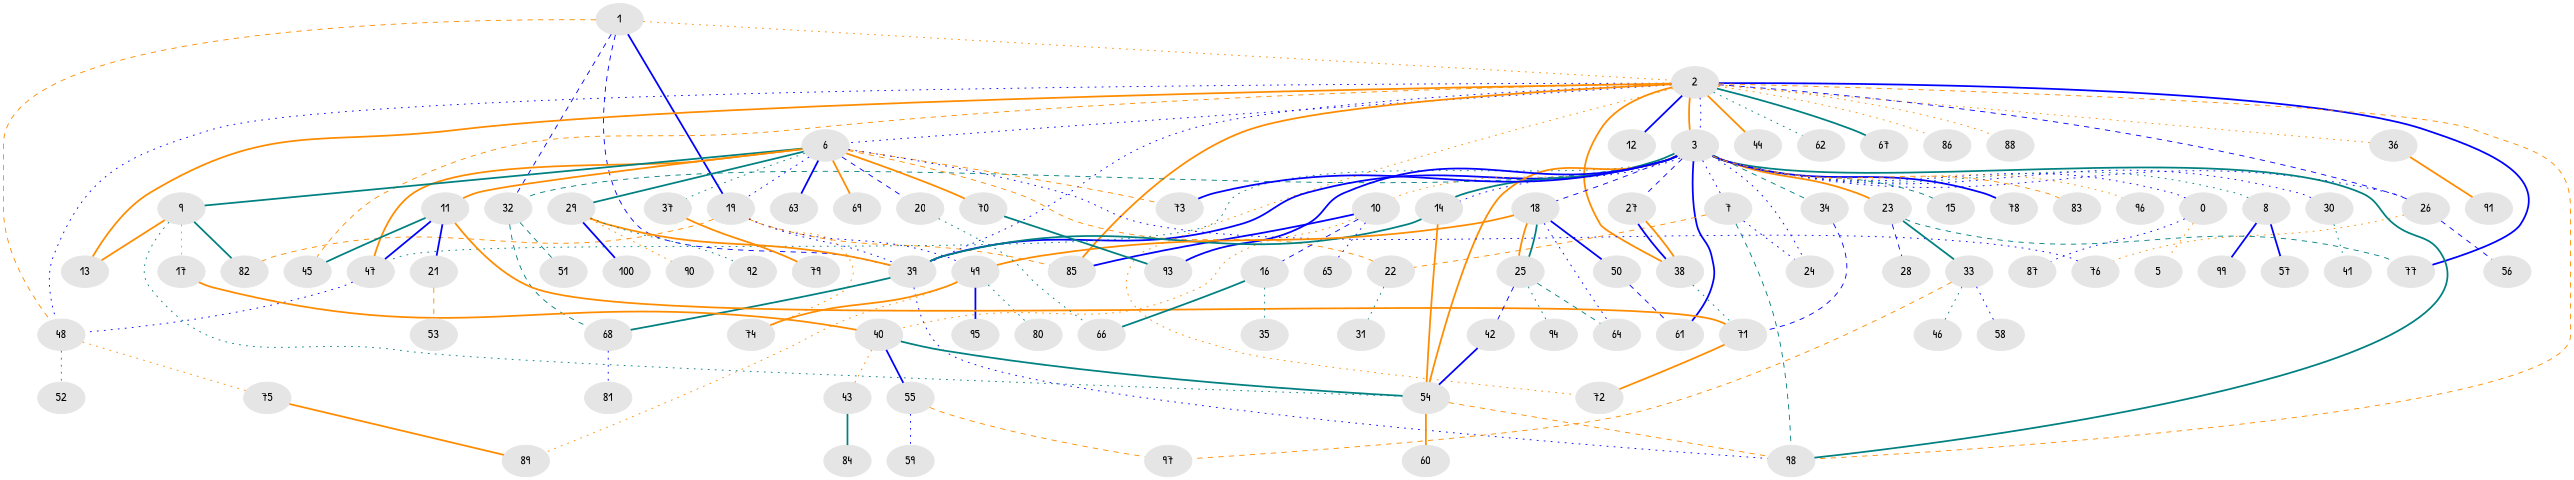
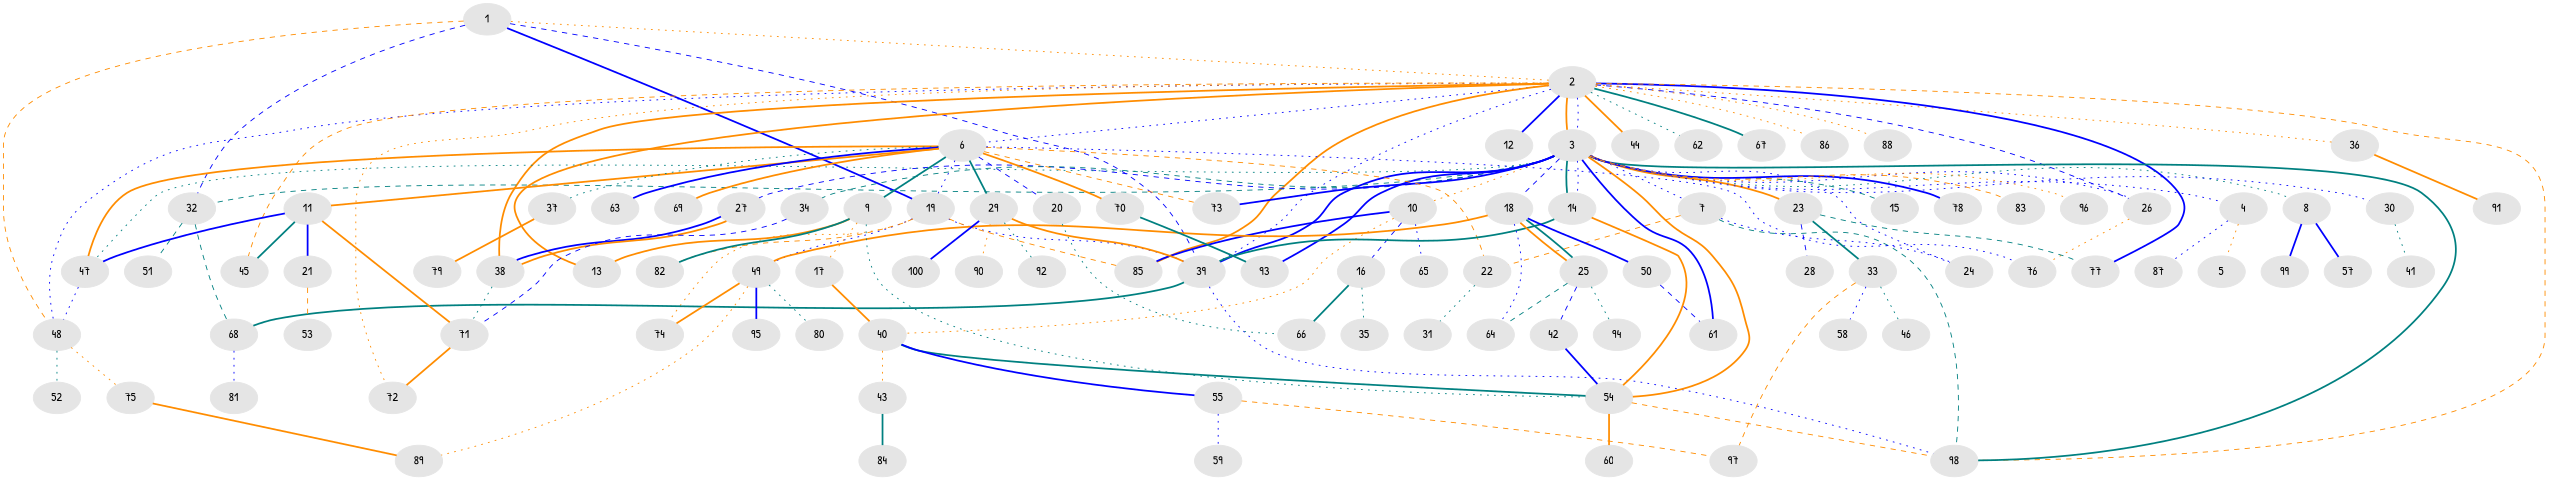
node "0": label "0" -> "4"
node "56": removed
